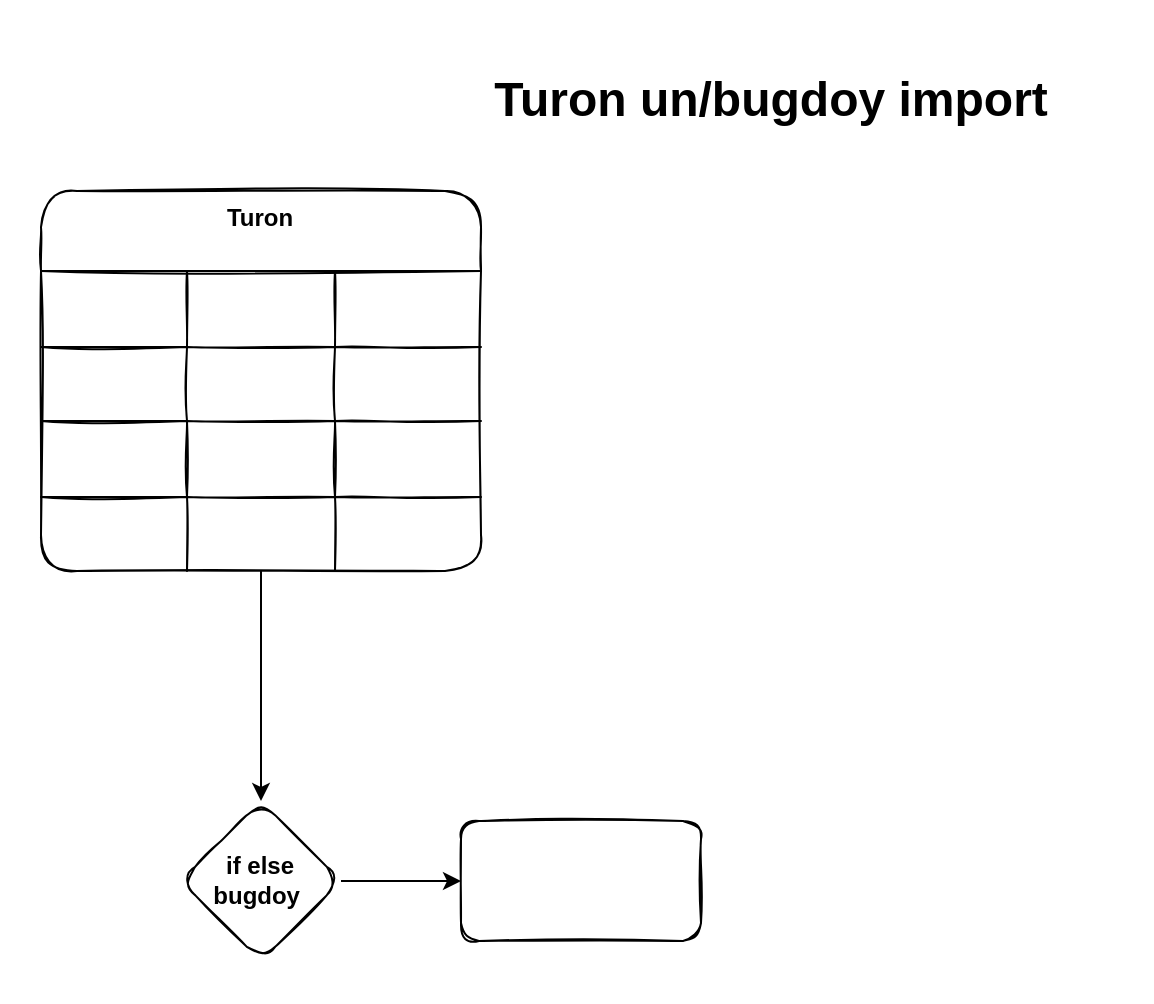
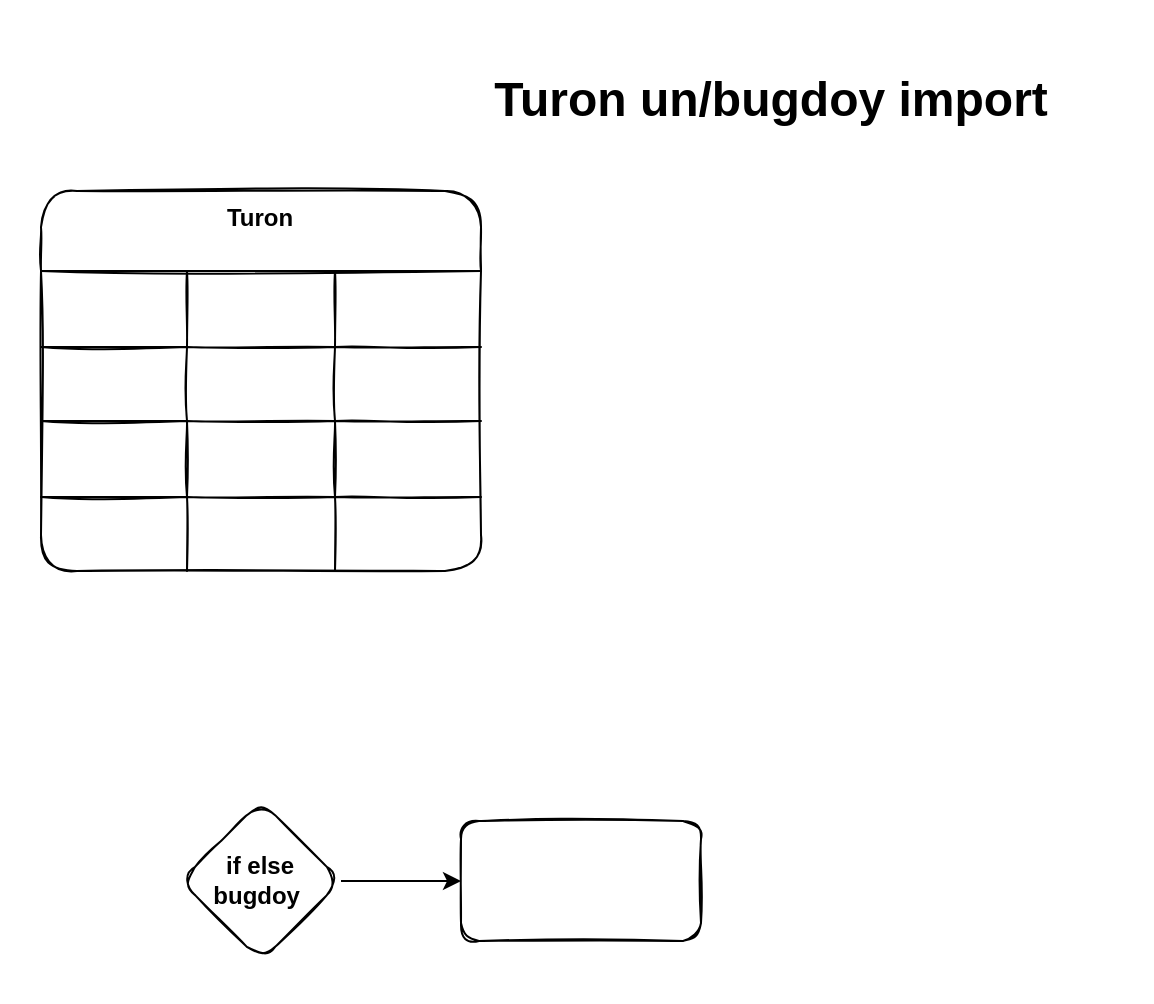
edge "Turon" -> "if else bugdoy": removed
